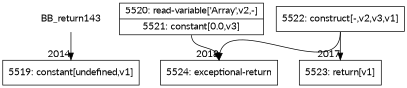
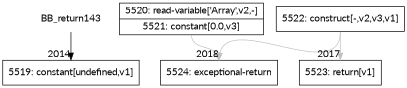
edge "5520: read-variable['Array',v2,-]" -> "5524: exceptional-return": color black -> gray
edge "5522: construct[-,v2,v3,v1]" -> "5523: return[v1]": color black -> gray
edge "5522: construct[-,v2,v3,v1]" -> "5524: exceptional-return": color black -> gray
